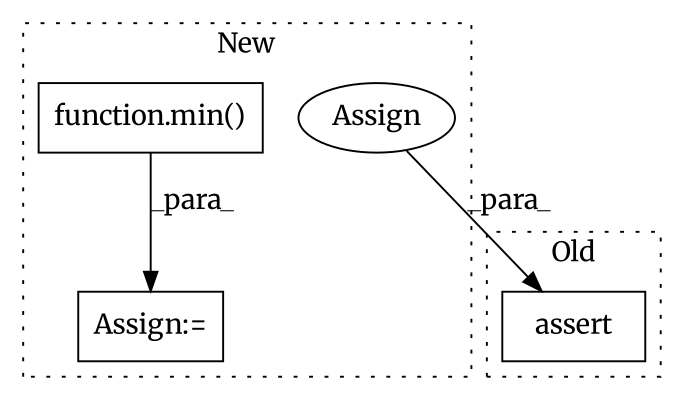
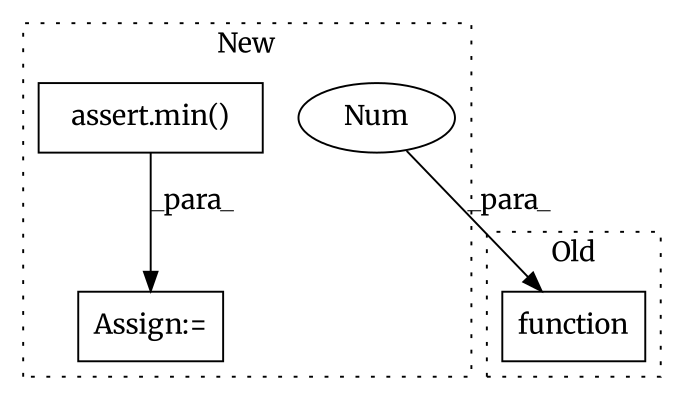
node "function.min()": label "function.min()" -> "assert.min()"
node "Assign": label "Assign" -> "Num"
node "assert": label "assert" -> "function"
